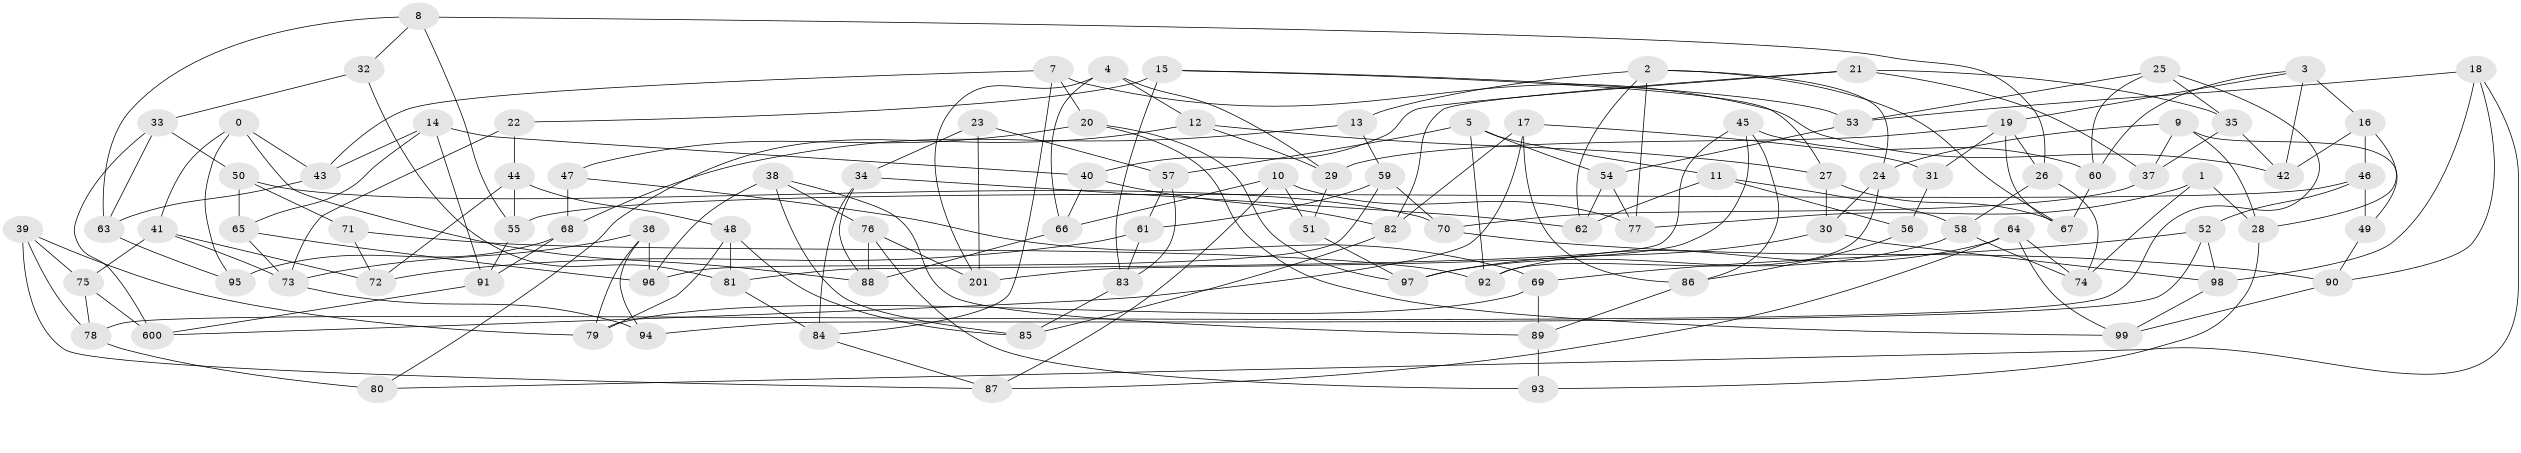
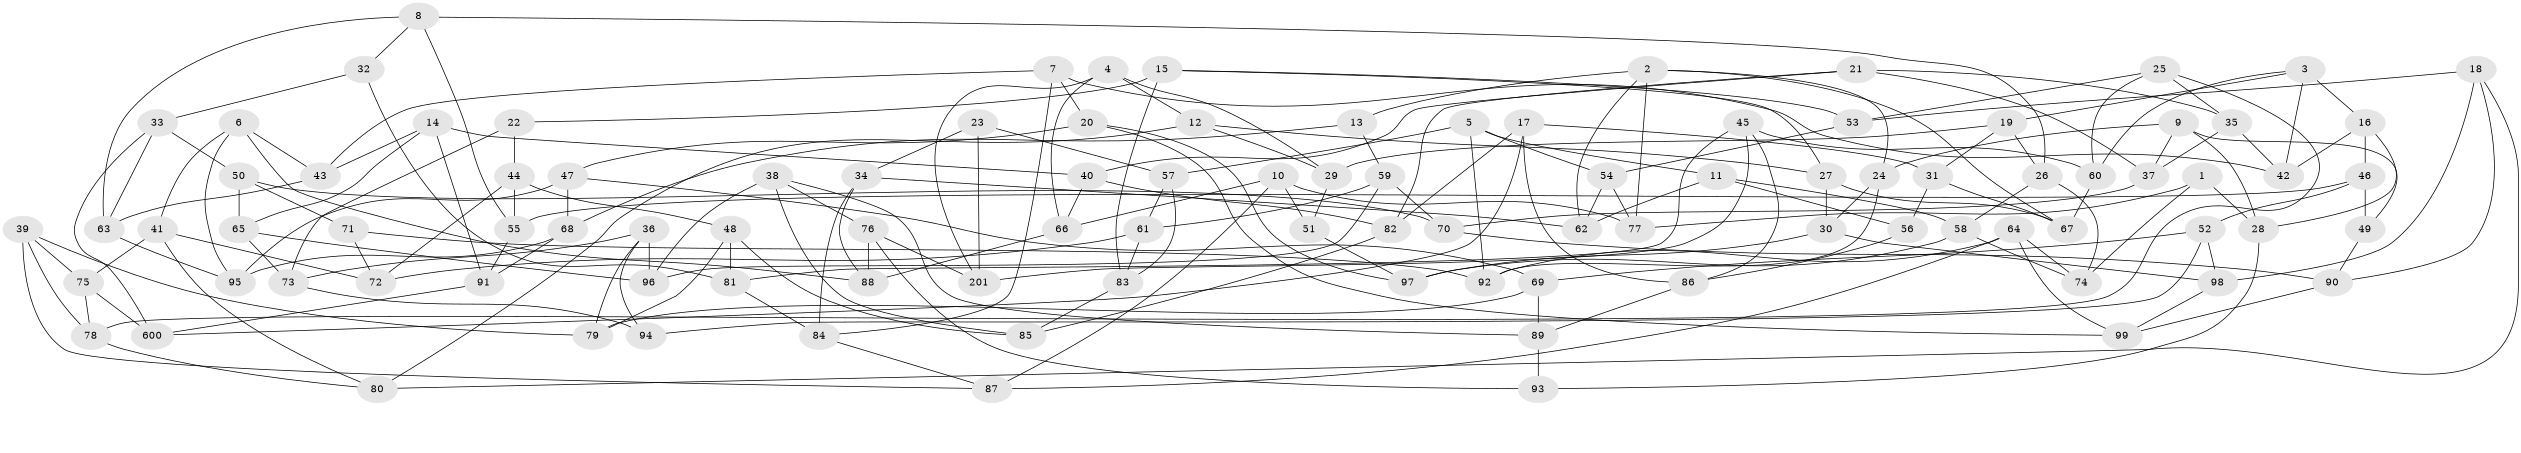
node "0": label "0" -> "6"
edge "19" -- "67": now "31" -- "67"
edge "47" -- "95": added
edge "41" -- "73": now "41" -- "80"
